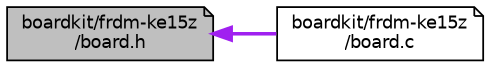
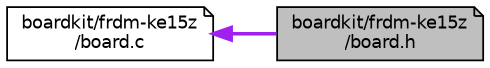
edge "boardkit/frdm-ke15z /board.c" -> "boardkit/frdm-ke15z /board.h": reversed
